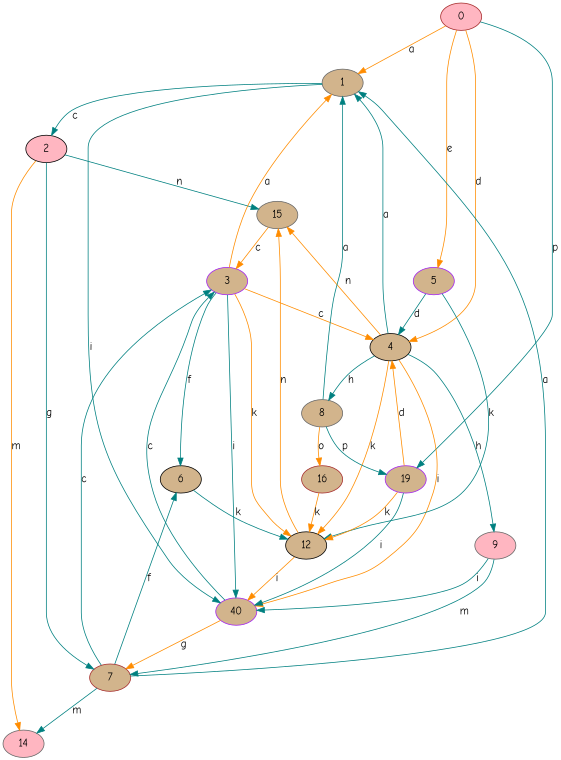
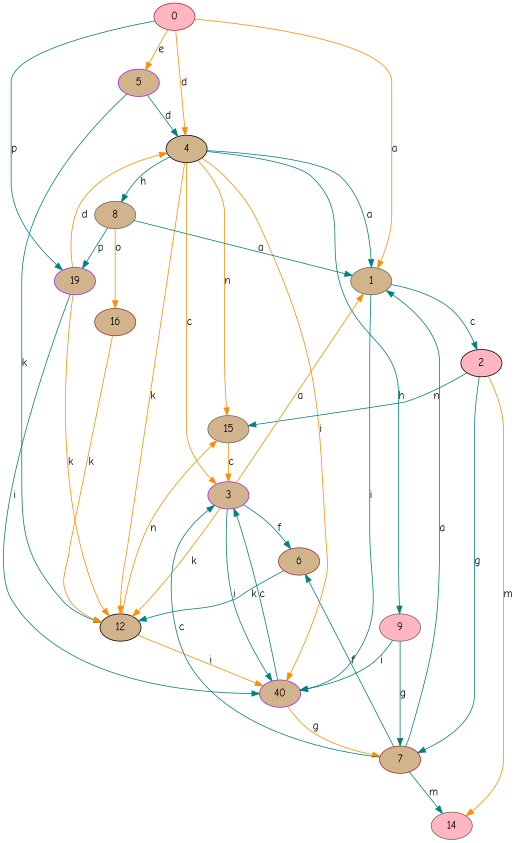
edge "3" -> "4": reversed
node "6": color black -> brown
edge "9" -> "7": label "m" -> "g"
